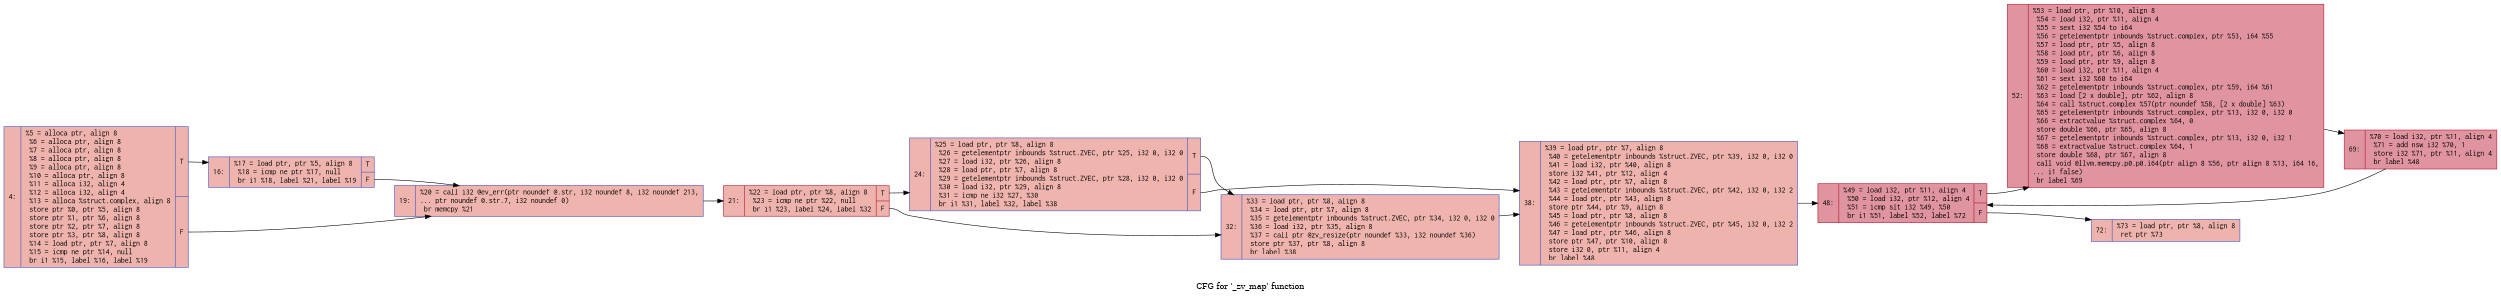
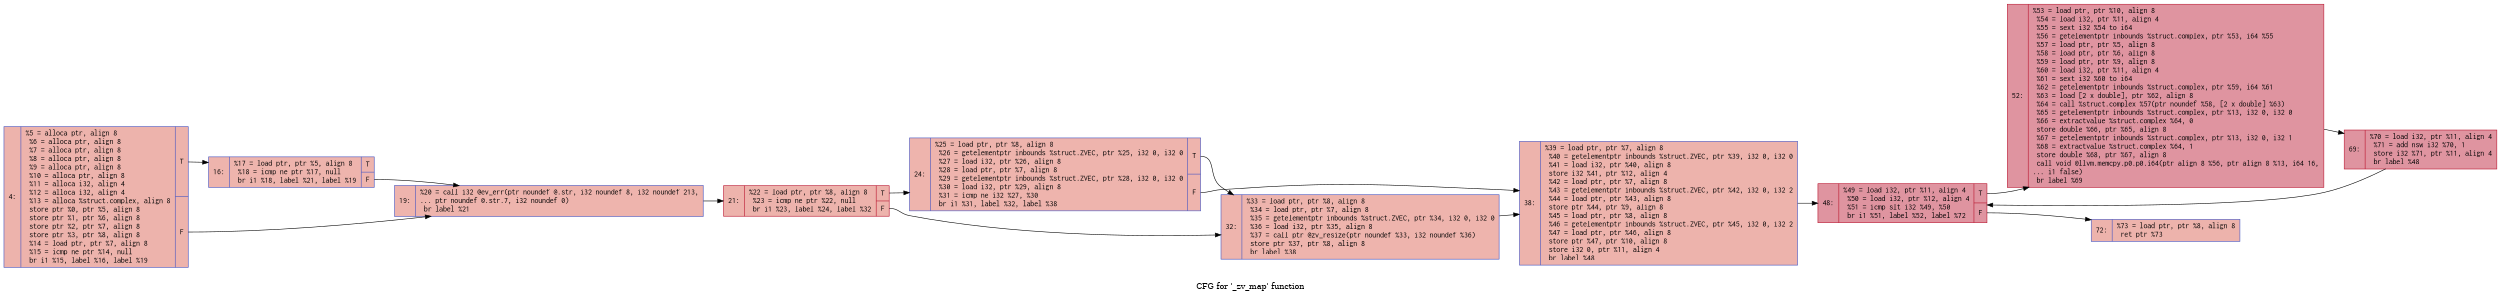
node "19:": text "br memcpy %21" -> "br label %21"
